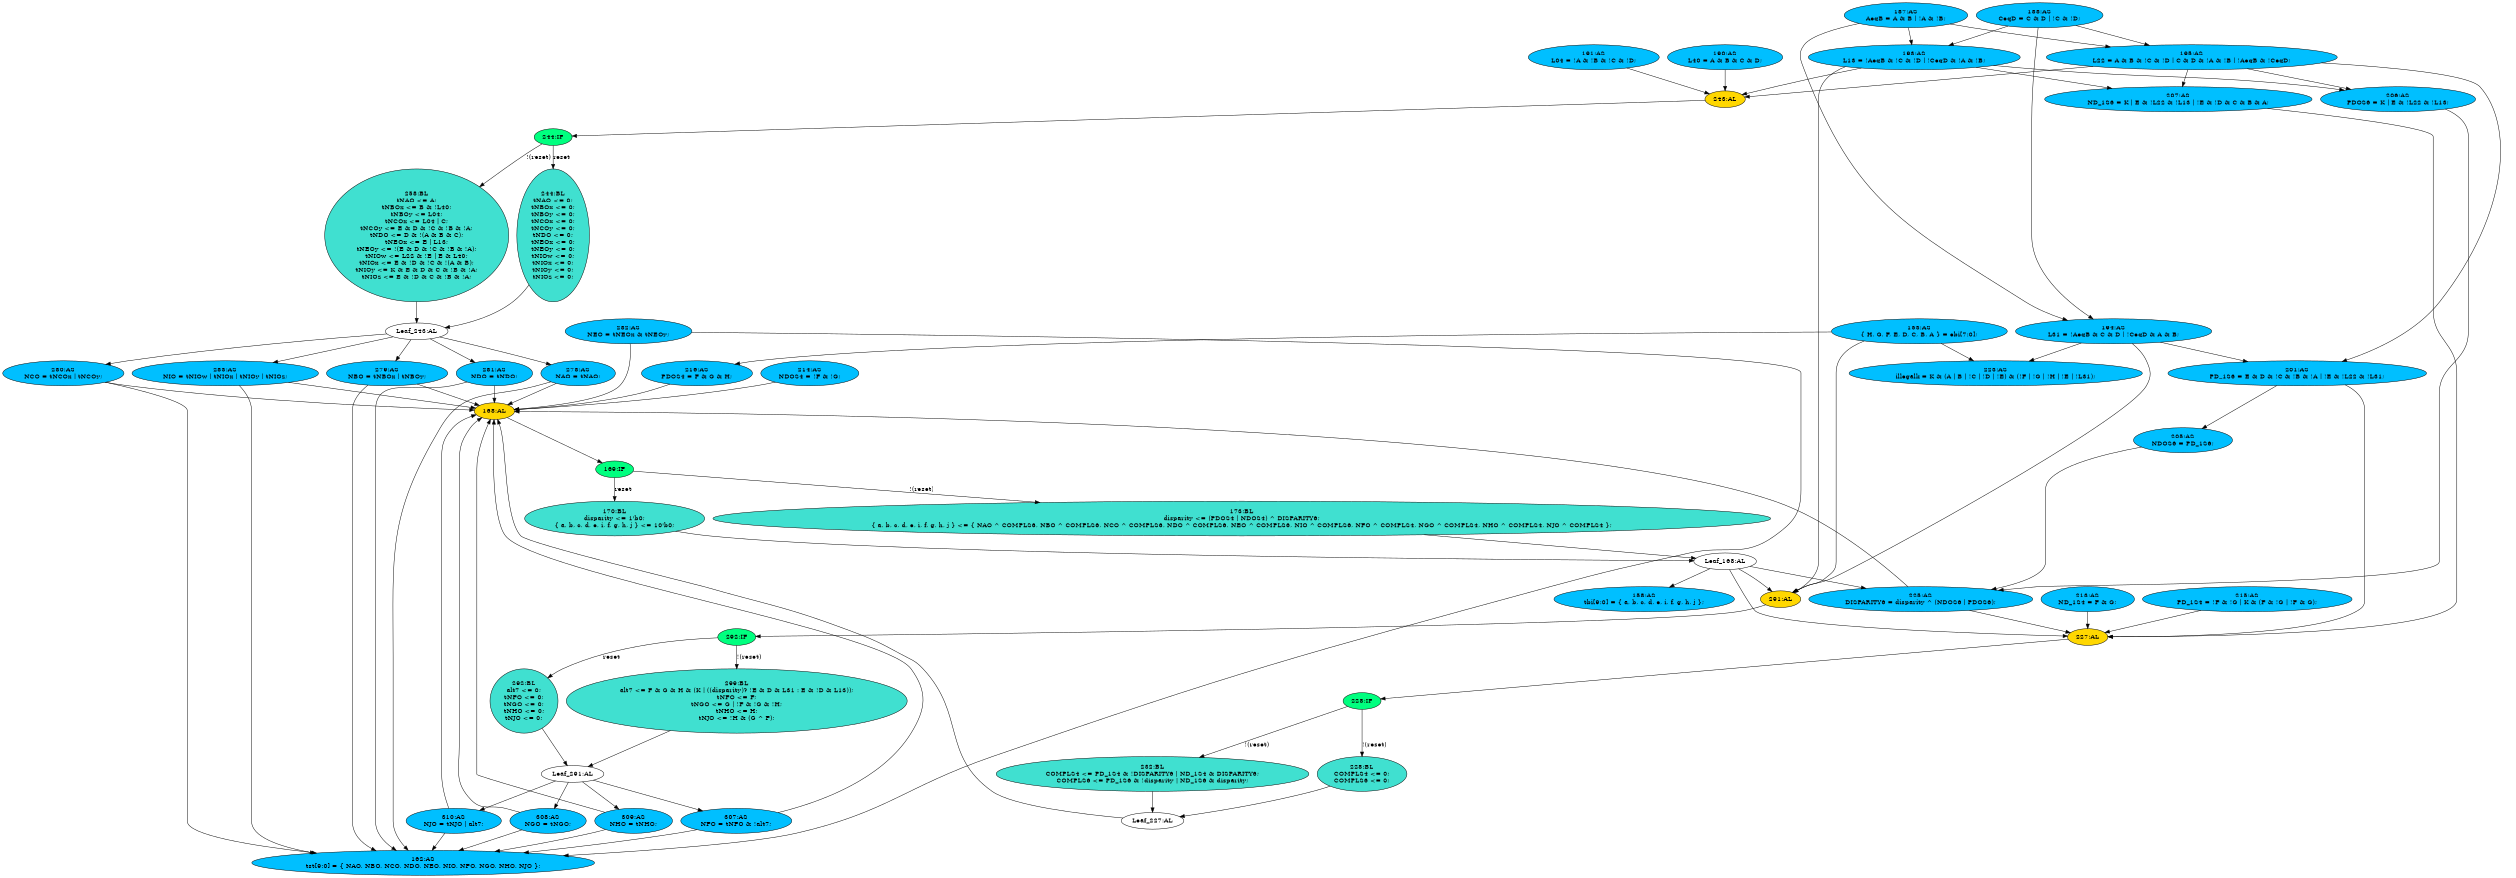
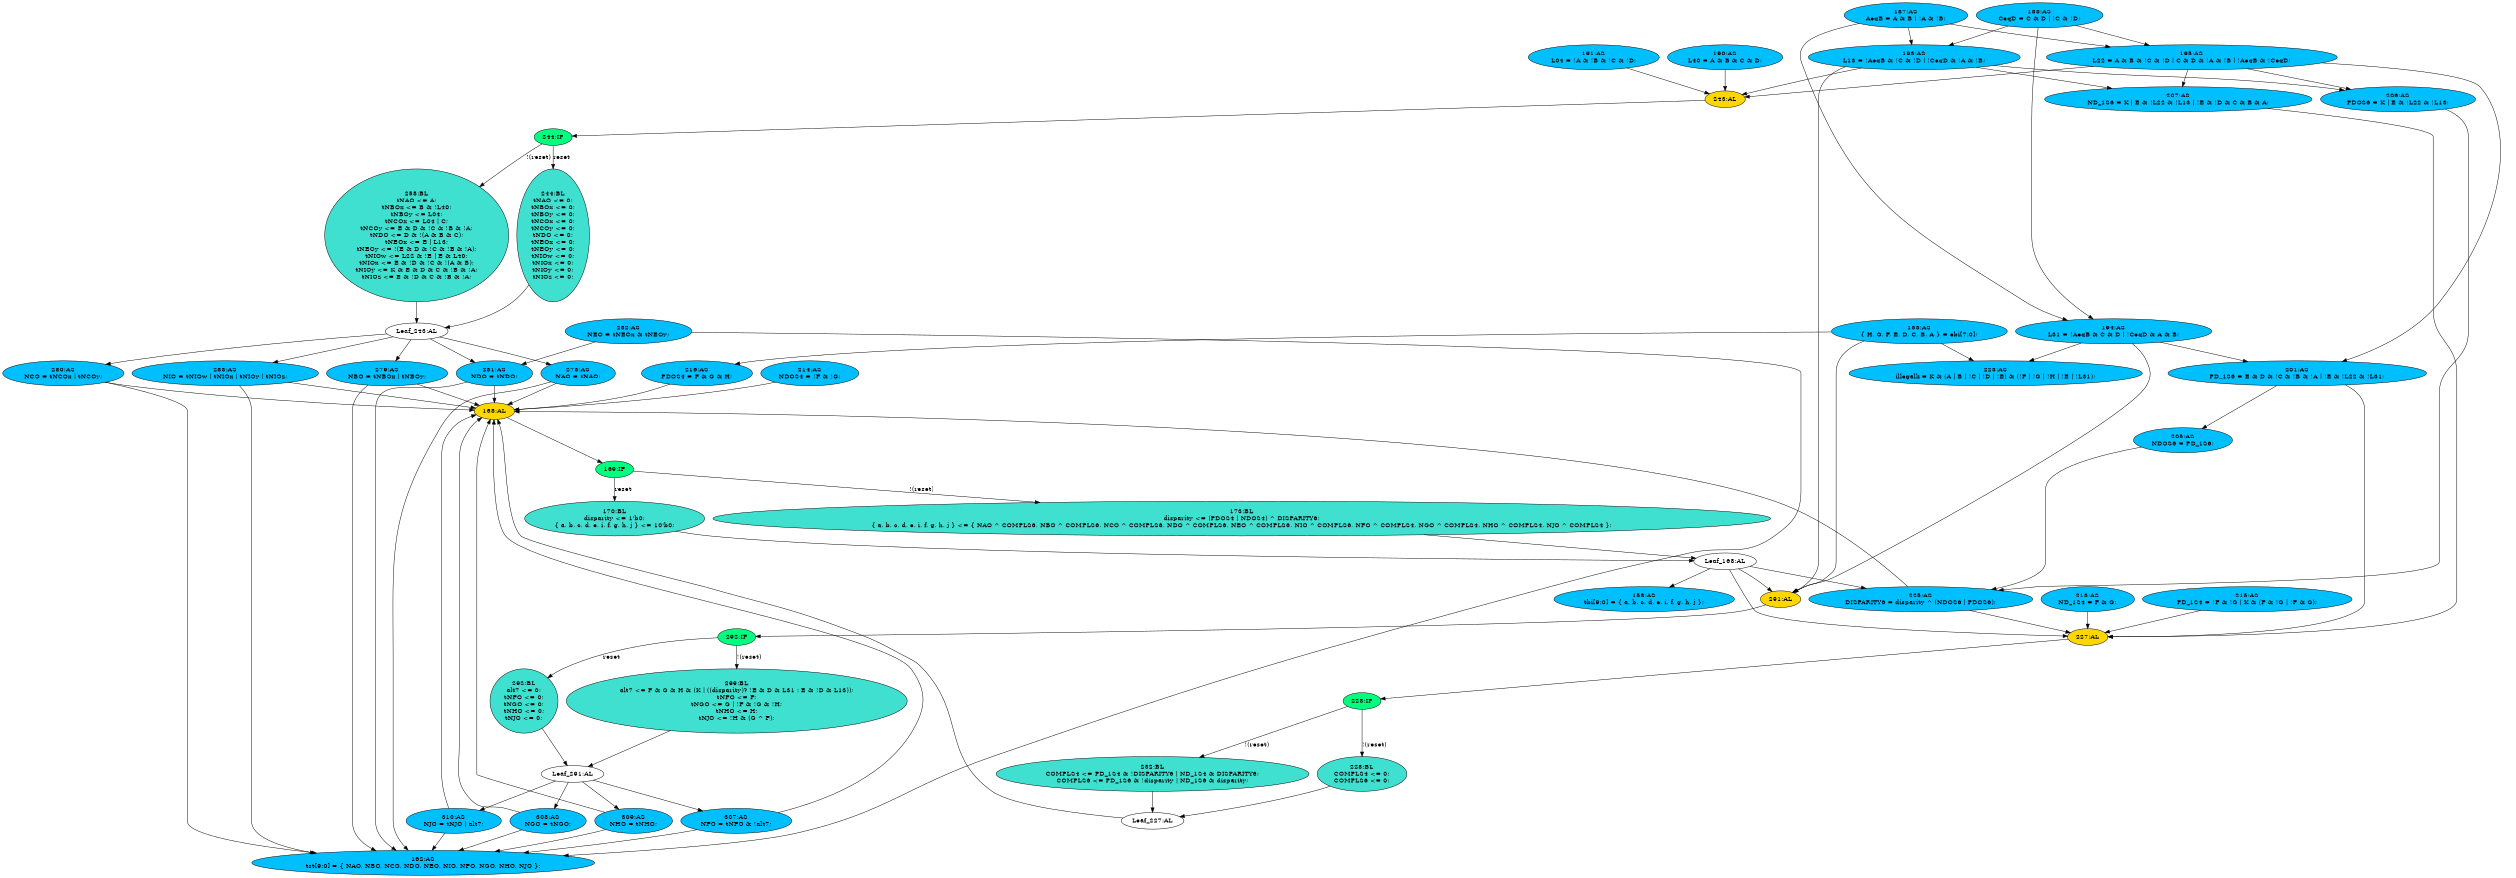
edge "282:AS NEO = tNEOx & tNEOy;" -> "168:AL": now "282:AS NEO = tNEOx & tNEOy;" -> "281:AS NDO = tNDO;"
